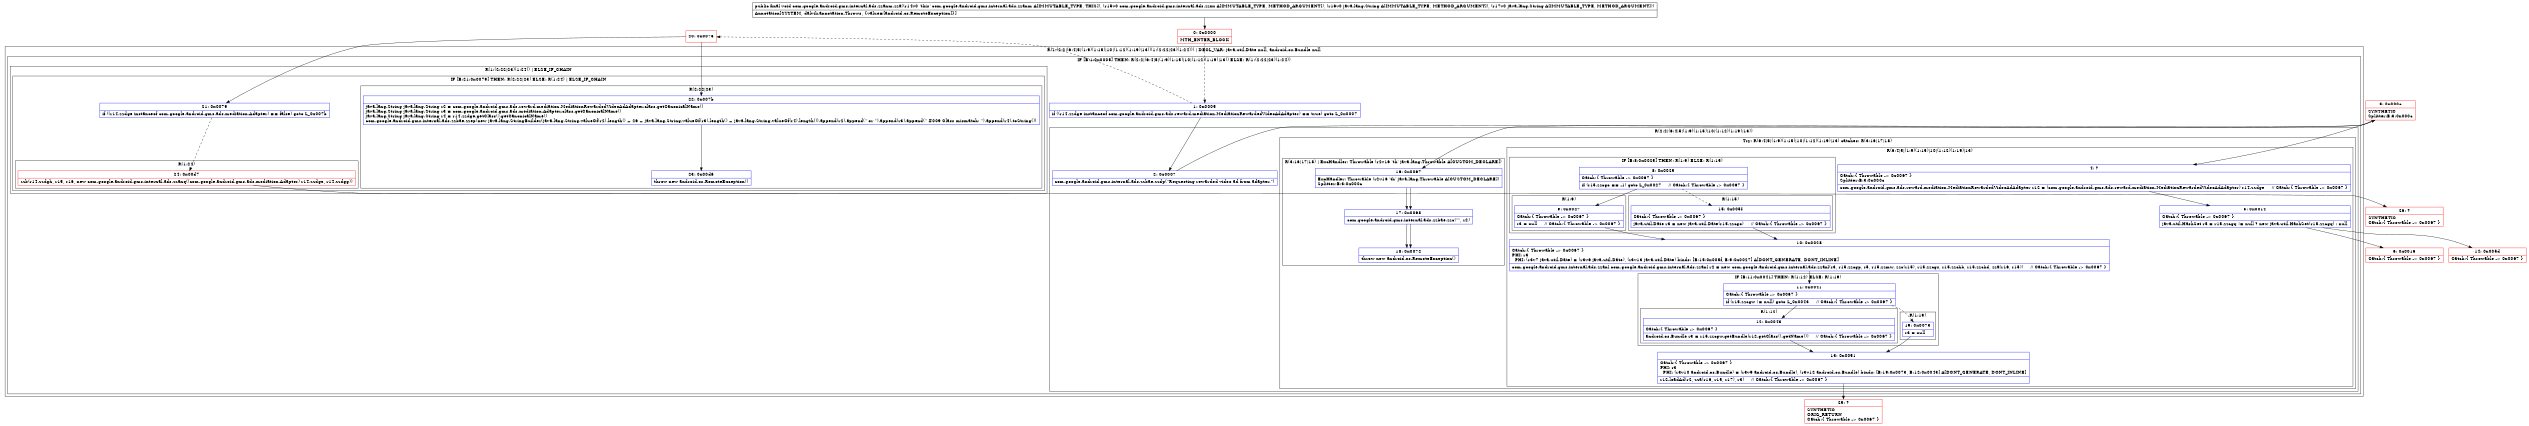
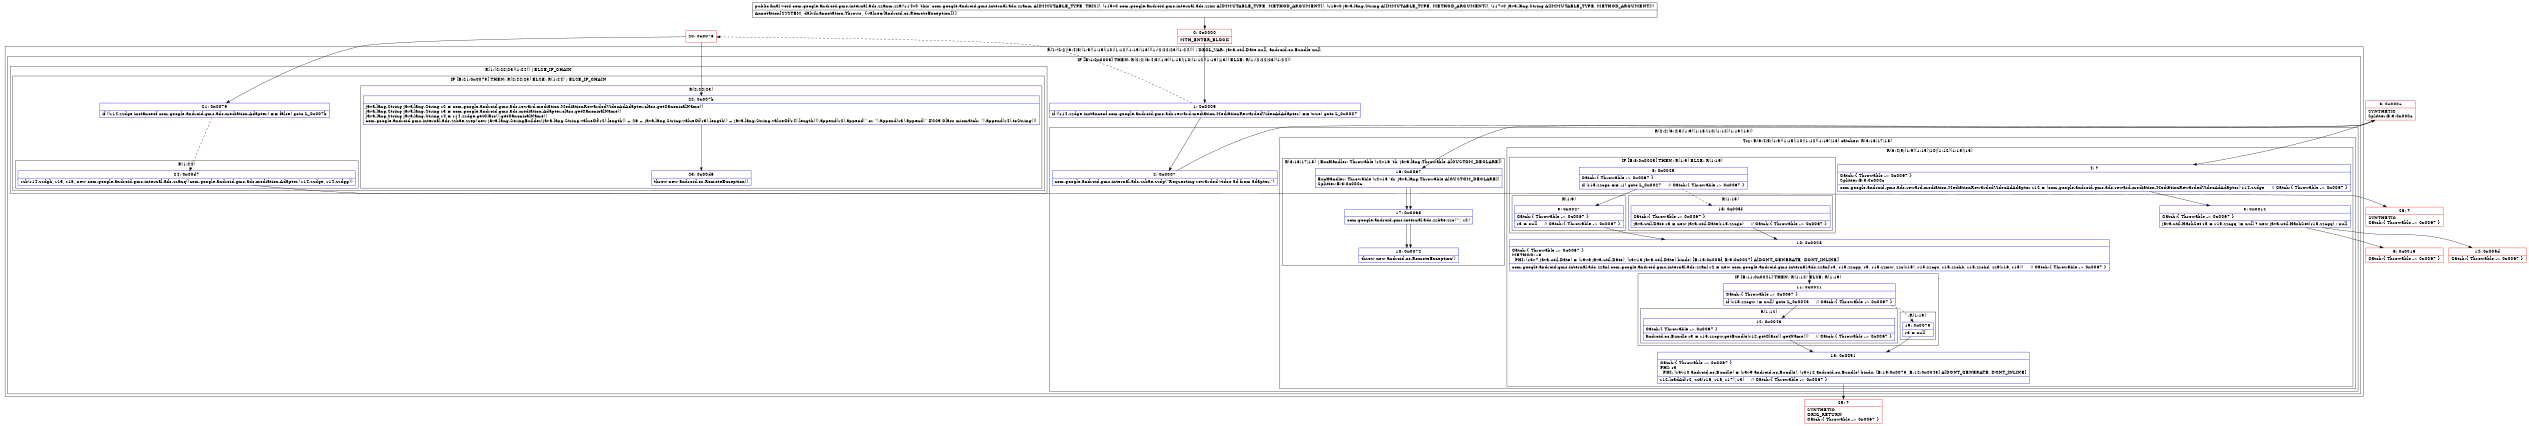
edge "0: 0x0000" -> "1: 0x0005": style dashed -> solid
node "24: 0x00d7": color red -> blue
node "10: 0x0028": text "PHI: r3" -> "METHOD: r3"
